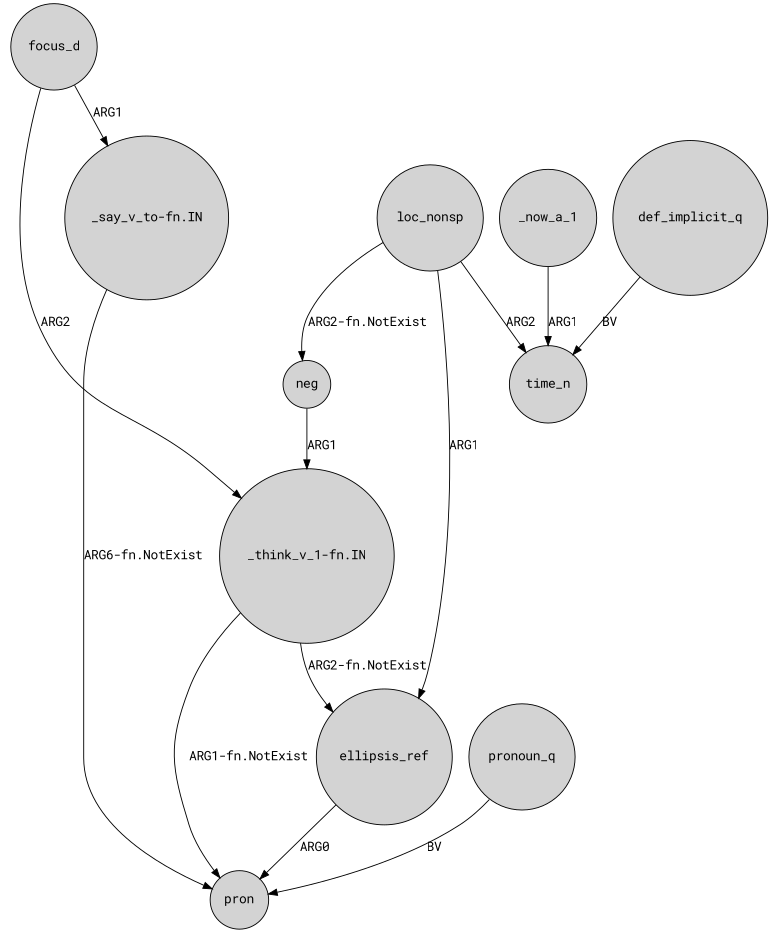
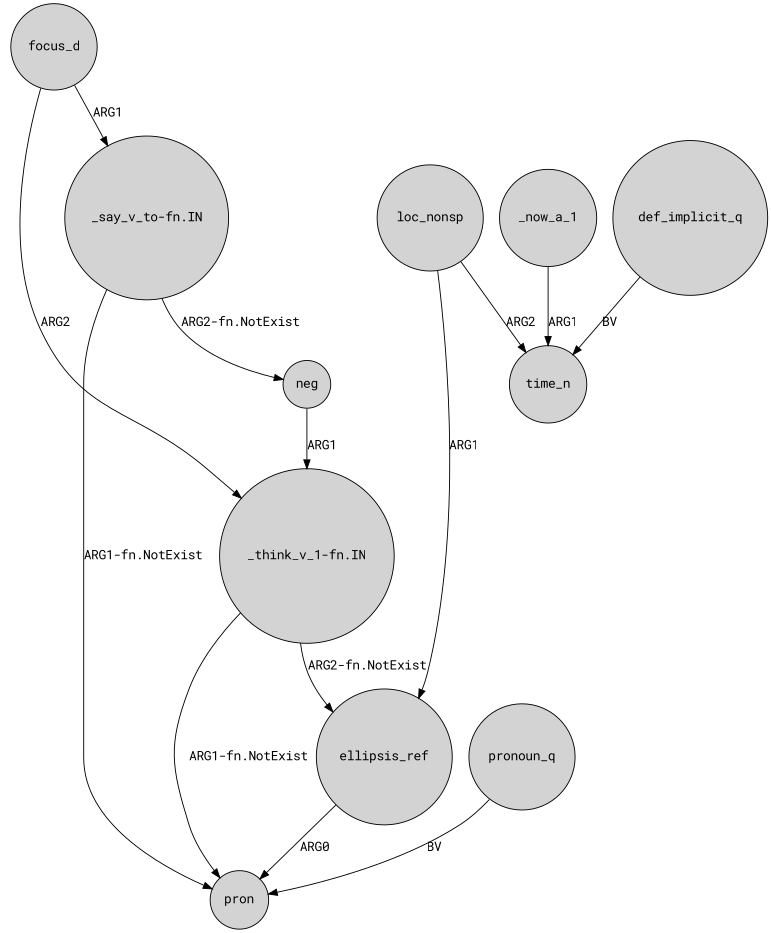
edge "loc_nonsp" -> "neg": now "_say_v_to-fn.IN" -> "neg"
edge "_say_v_to-fn.IN" -> "pron": label "ARG6-fn.NotExist" -> "ARG1-fn.NotExist"
